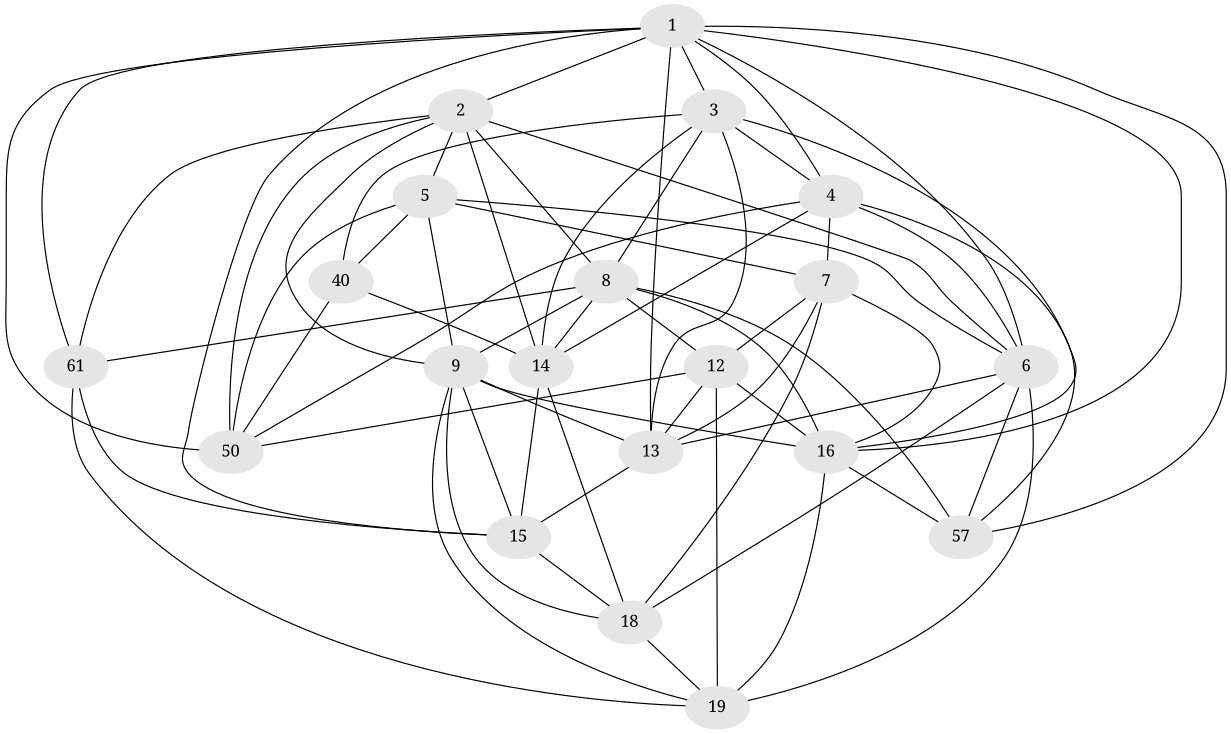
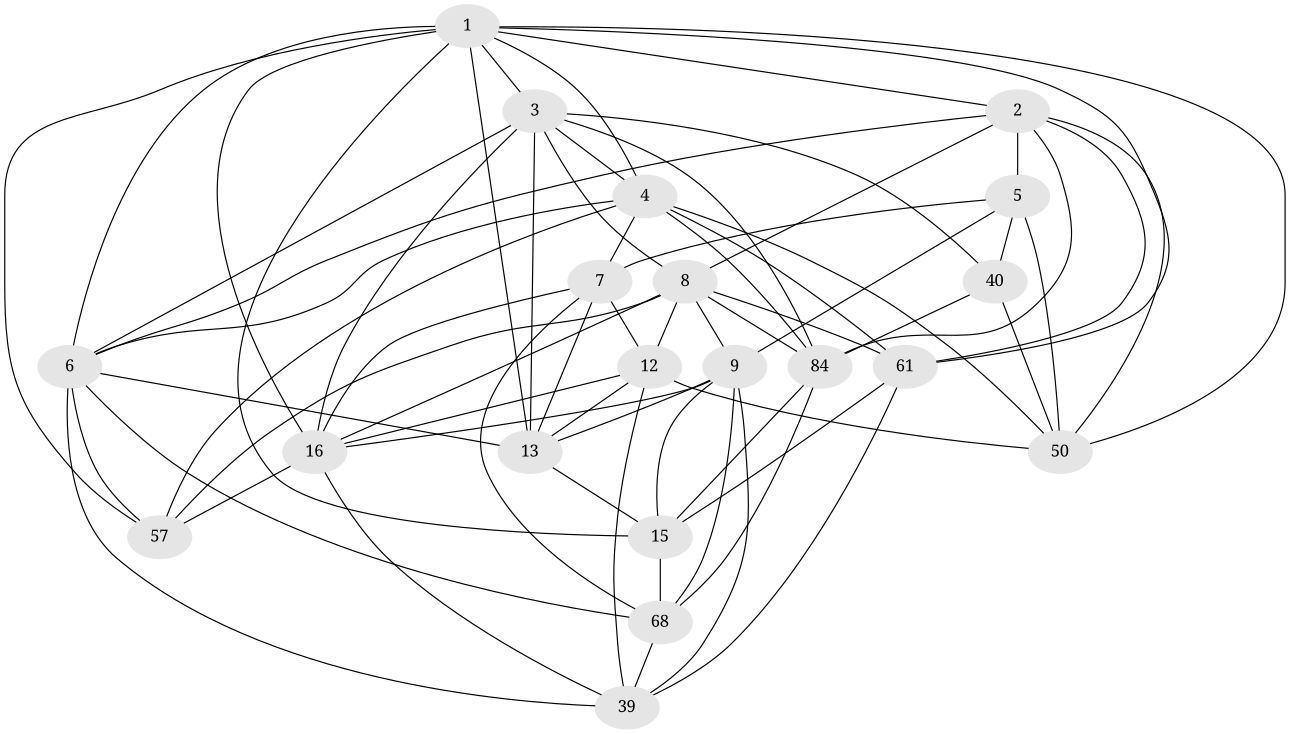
edge "5" -- "6": now "3" -- "6"
edge "2" -- "9": removed
edge "4" -- "61": added
node "14": label "14" -> "84"
node "18": label "18" -> "68"
node "19": label "19" -> "39"
